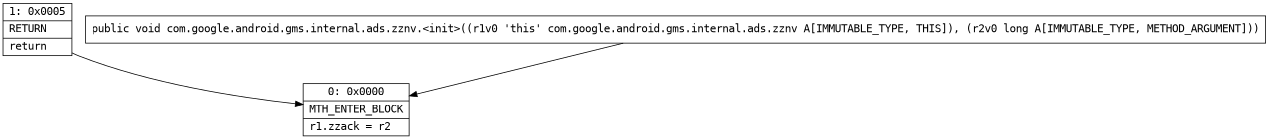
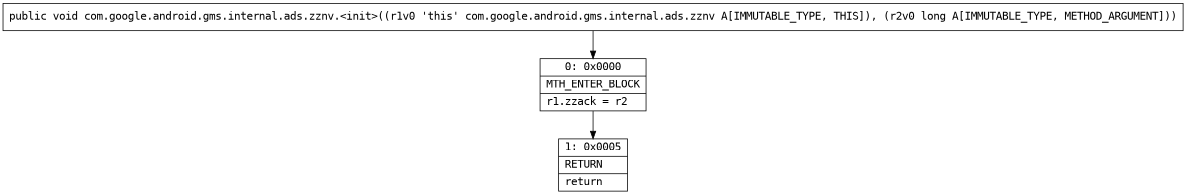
edge "1: 0x0005" -> "0: 0x0000": reversed
